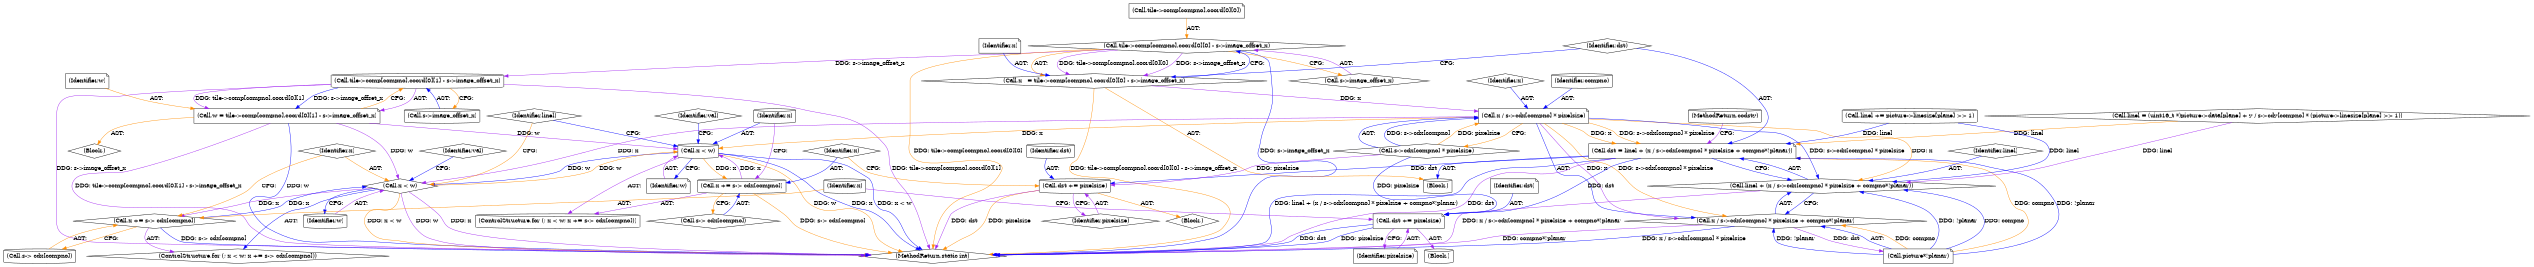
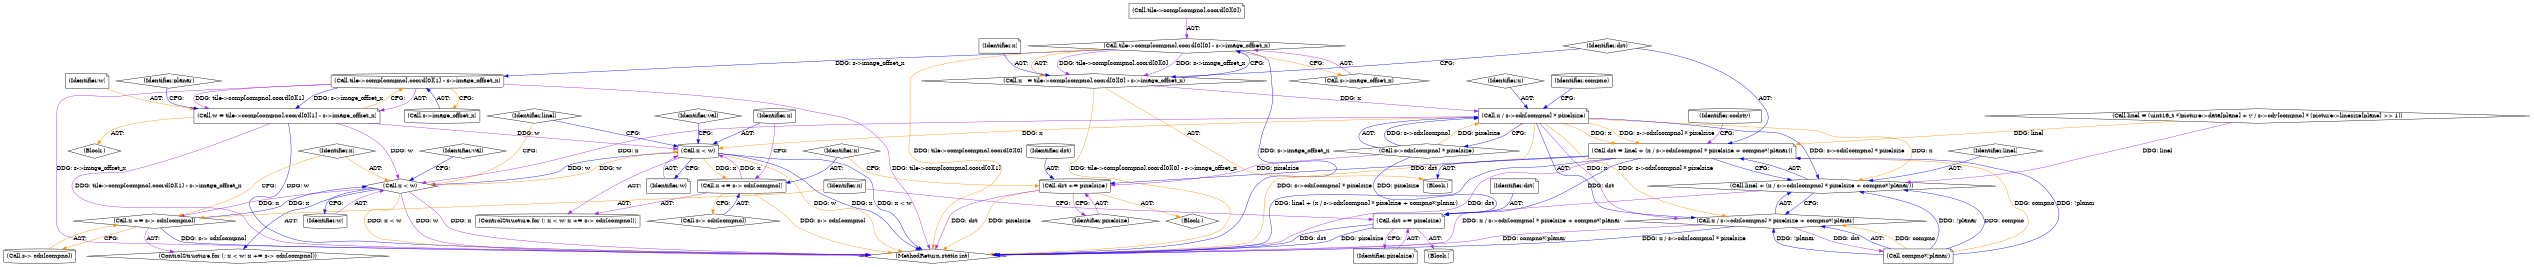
edge "(Call,tile->comp[compno].coord[0][0])" -> "(Call,tile->comp[compno].coord[0][0] - s->image_offset_x)": color darkorange -> purple
edge "(Call,tile->comp[compno].coord[0][0] - s->image_offset_x)" -> "(Call,tile->comp[compno].coord[0][1] - s->image_offset_x)": color purple -> blue
node "(Identifier,planar)": added
edge "(Identifier,compno)" -> "(Call,x / s->cdx[compno] * pixelsize)": label "AST: " -> "CFG: "
node "(MethodReturn,codsty)": label "(MethodReturn,codsty)" -> "(Identifier,codsty)"
node "(Call,linel += picture->linesize[plane] >> 1)": removed
edge "(Call,x / s->cdx[compno] * pixelsize)" -> "(Call,s->cdx[compno] * pixelsize)": color darkorange -> blue
edge "(Call,x / s->cdx[compno] * pixelsize)" -> "(MethodReturn,static int)": added, label "DDG: s->cdx[compno] * pixelsize"
node "(Call,picture*!planar)": label "(Call,picture*!planar)" -> "(Call,compno*!planar)"
